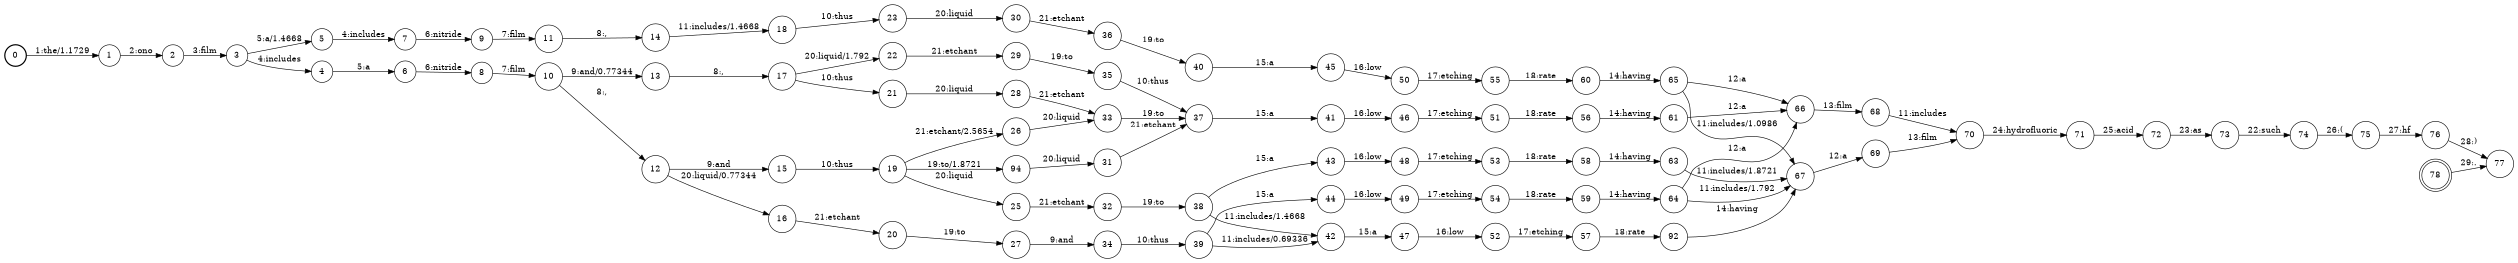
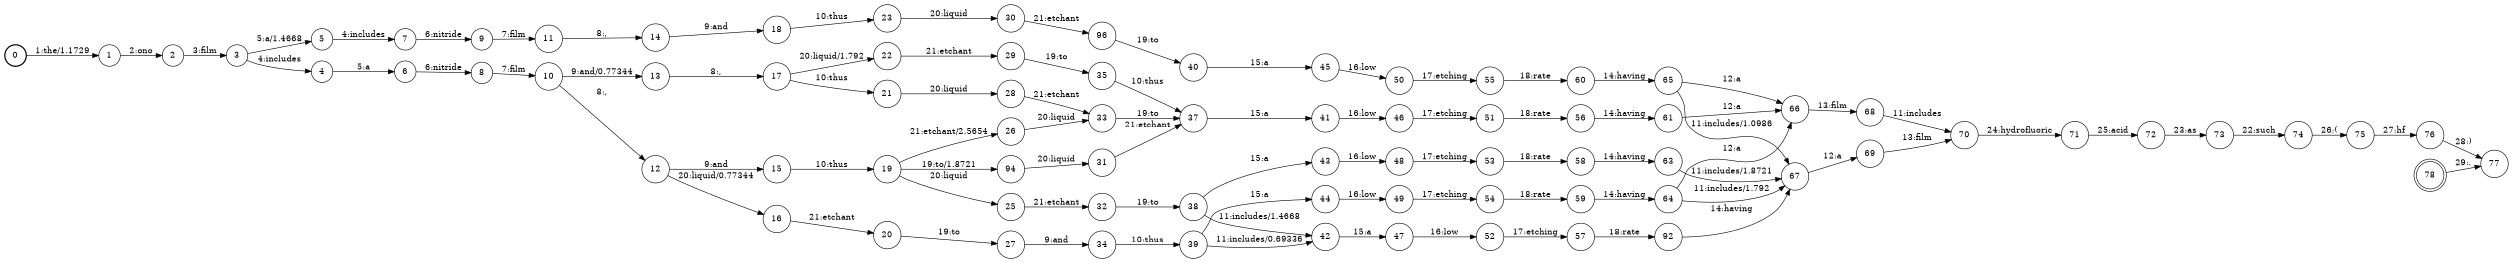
edge "14" -> "18": label "11:includes/1.4668" -> "9:and"
node "36": label "36" -> "96"
